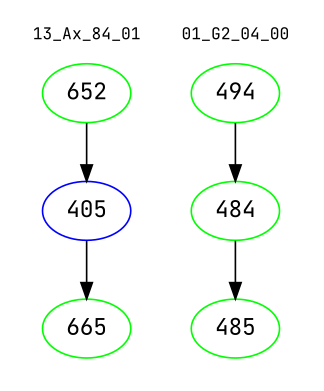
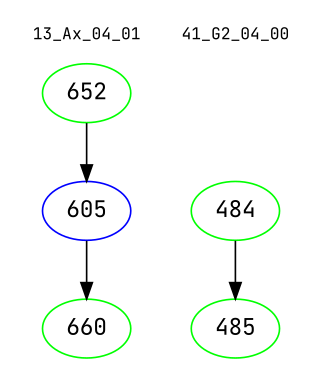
cluster "13_Ax_84_01": label "13_Ax_84_01" -> "13_Ax_04_01"
cluster "01_G2_04_00": label "01_G2_04_00" -> "41_G2_04_00"
node "494": removed
node "405": label "405" -> "605"
node "665": label "665" -> "660"
